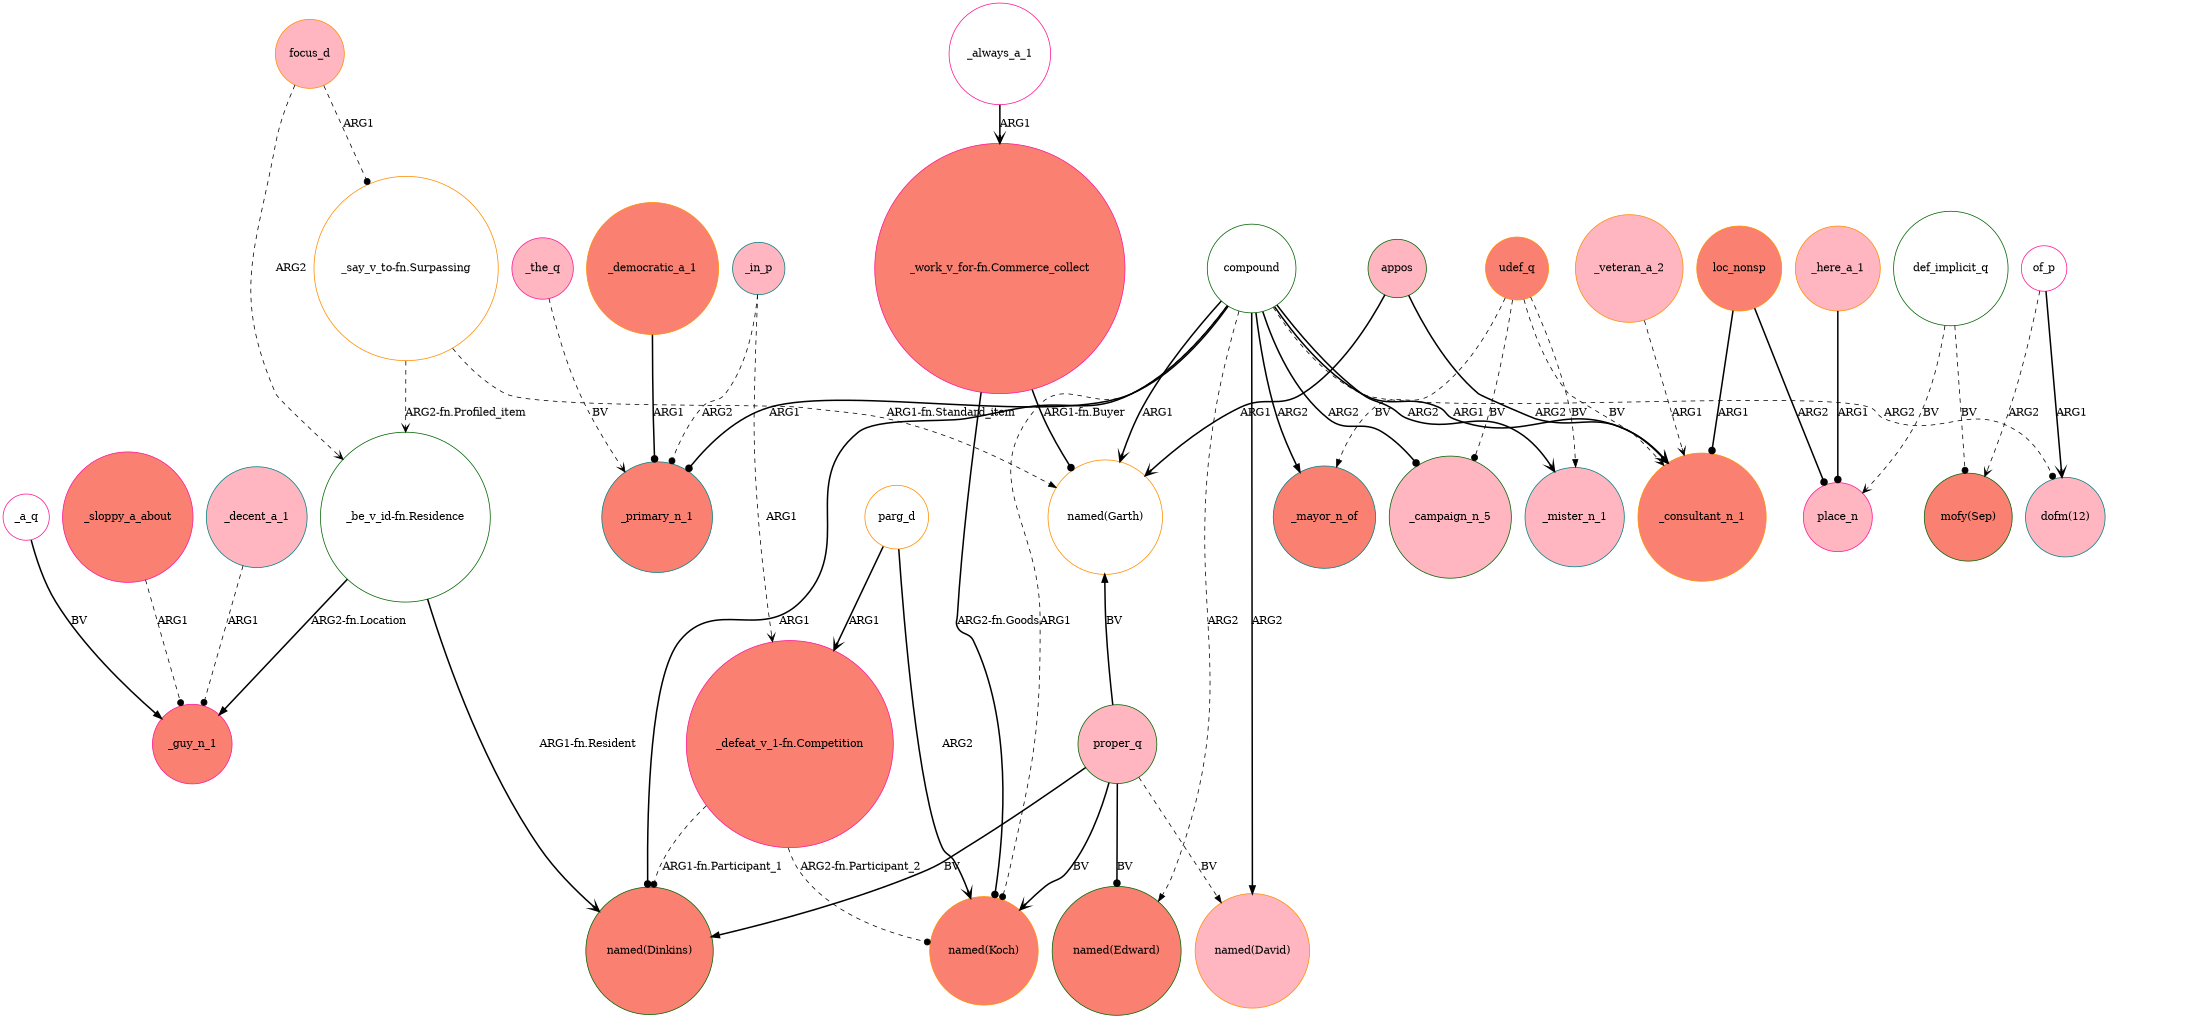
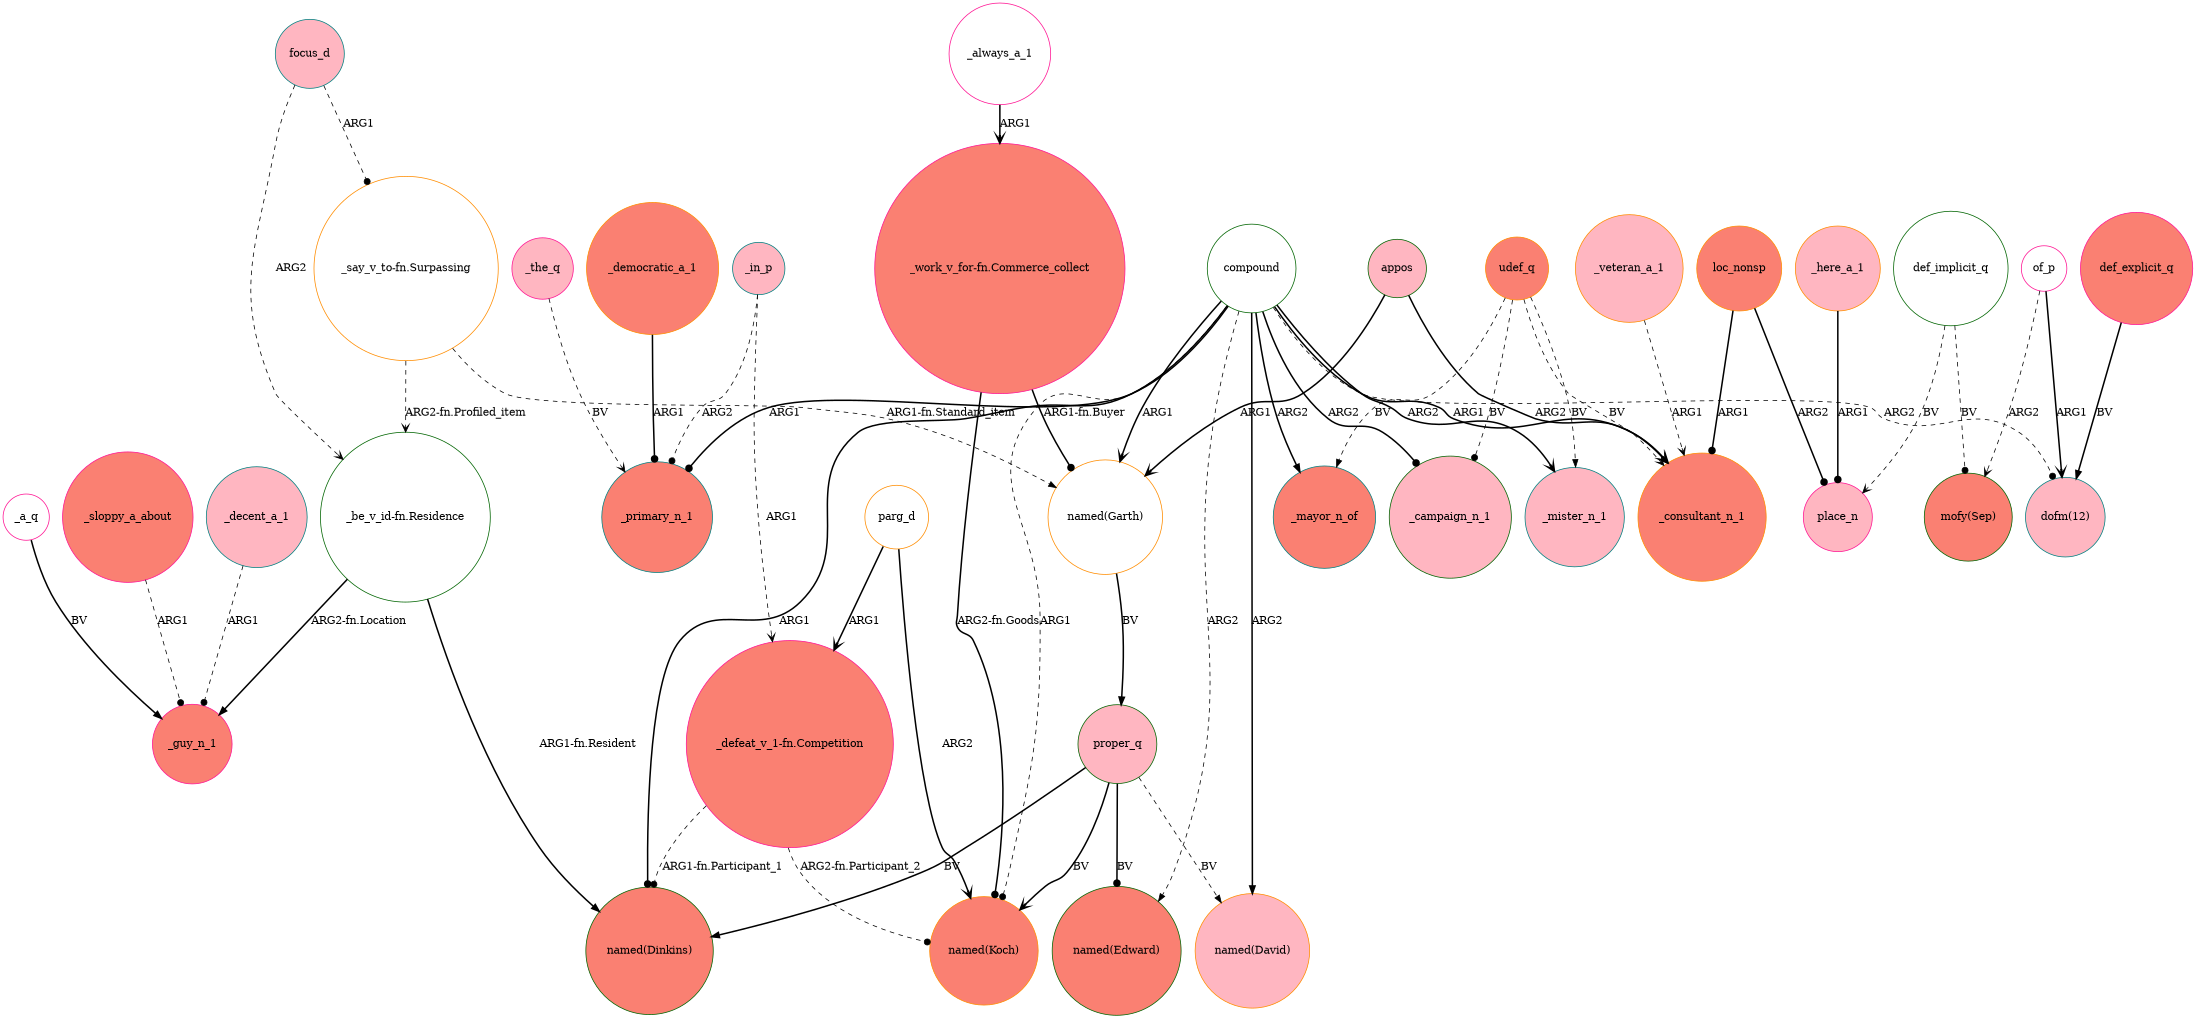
node "focus_d": color darkorange -> teal
node "_veteran_a_2": label "_veteran_a_2" -> "_veteran_a_1"
node "def_explicit_q": added
node "_campaign_n_5": label "_campaign_n_5" -> "_campaign_n_1"
edge "proper_q" -> "named(Garth)": reversed
edge "_be_v_id-fn.Residence" -> "named(Dinkins)": arrowhead vee -> normal
